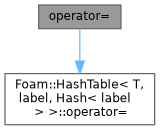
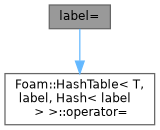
node "operator=": label "operator=" -> "label="
